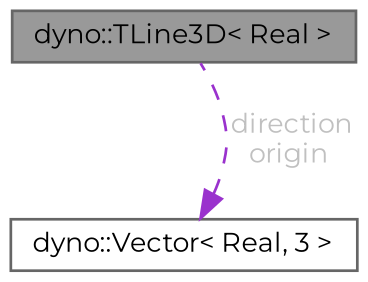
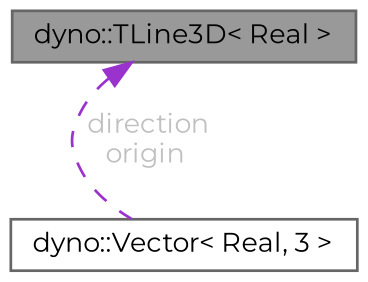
edge "dyno::TLine3D< Real >" -> "dyno::Vector< Real, 3 >": reversed
